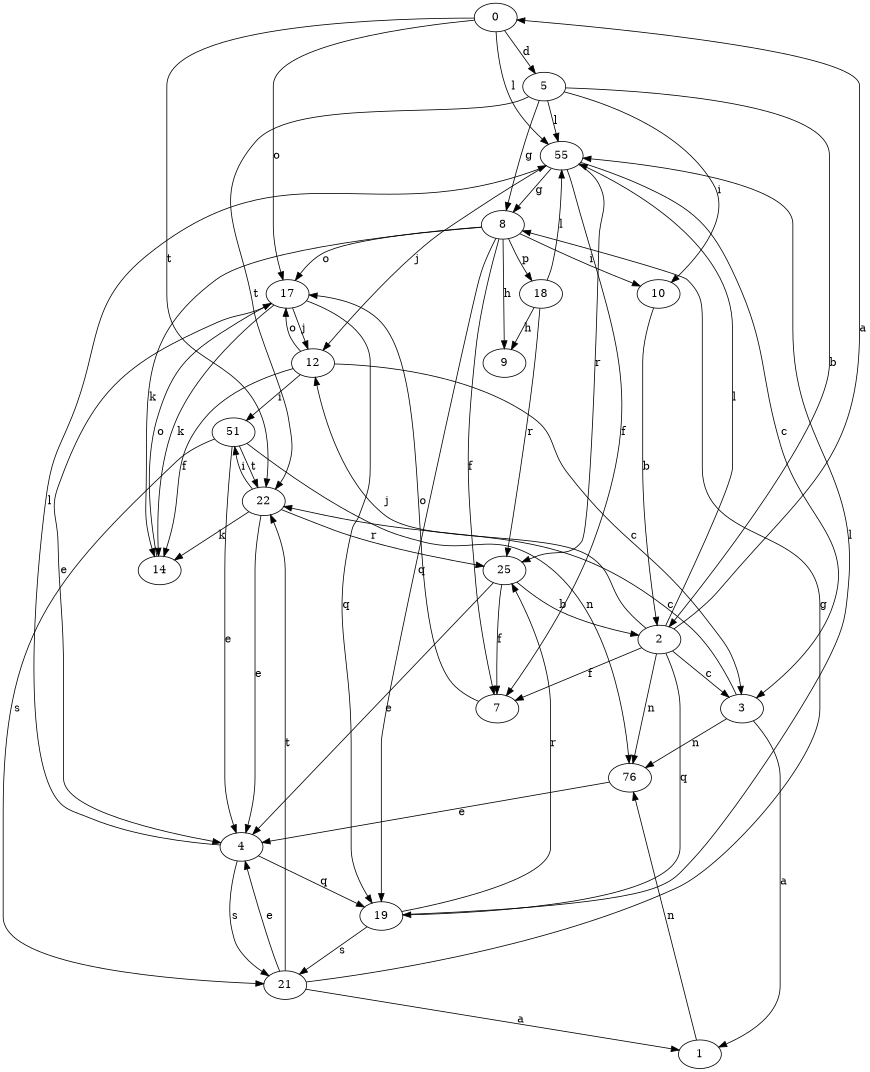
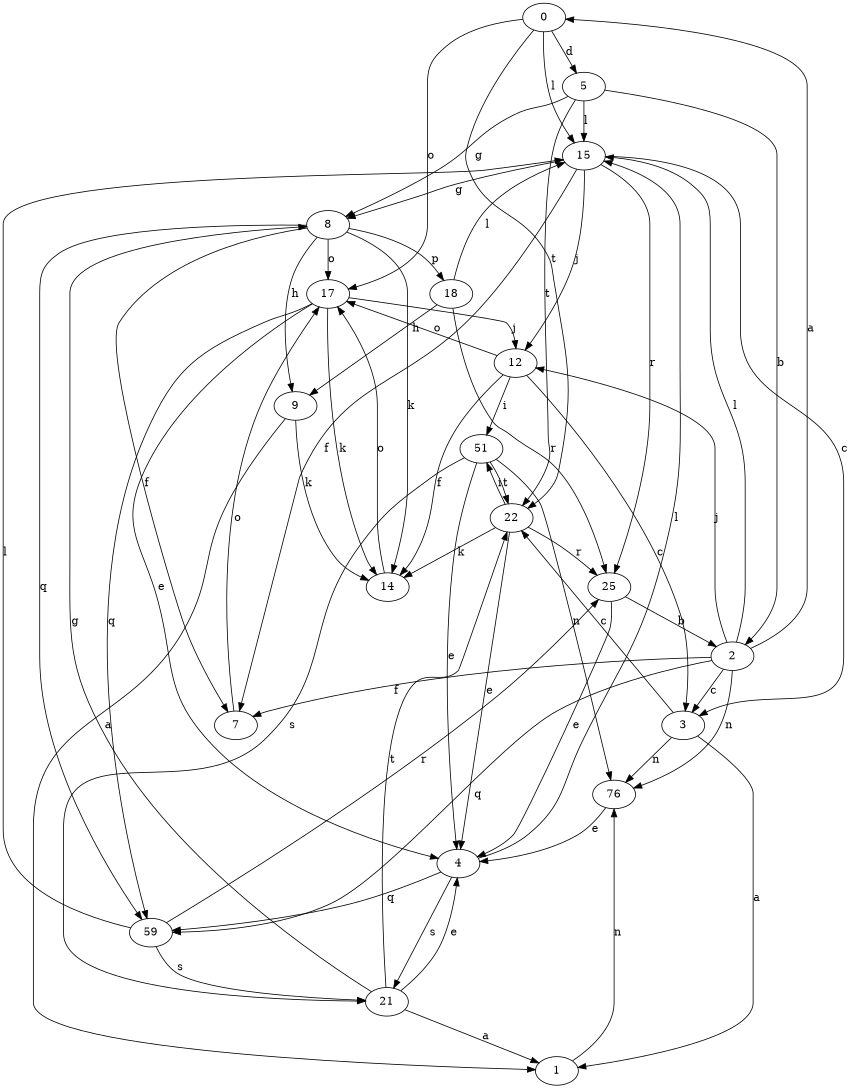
node "55": label "55" -> "15"
node "10": removed
edge "9" -> "14": added, label "k"
edge "25" -> "7": removed, label "f"
node "19": label "19" -> "59"
edge "9" -> "1": added, label "a"
